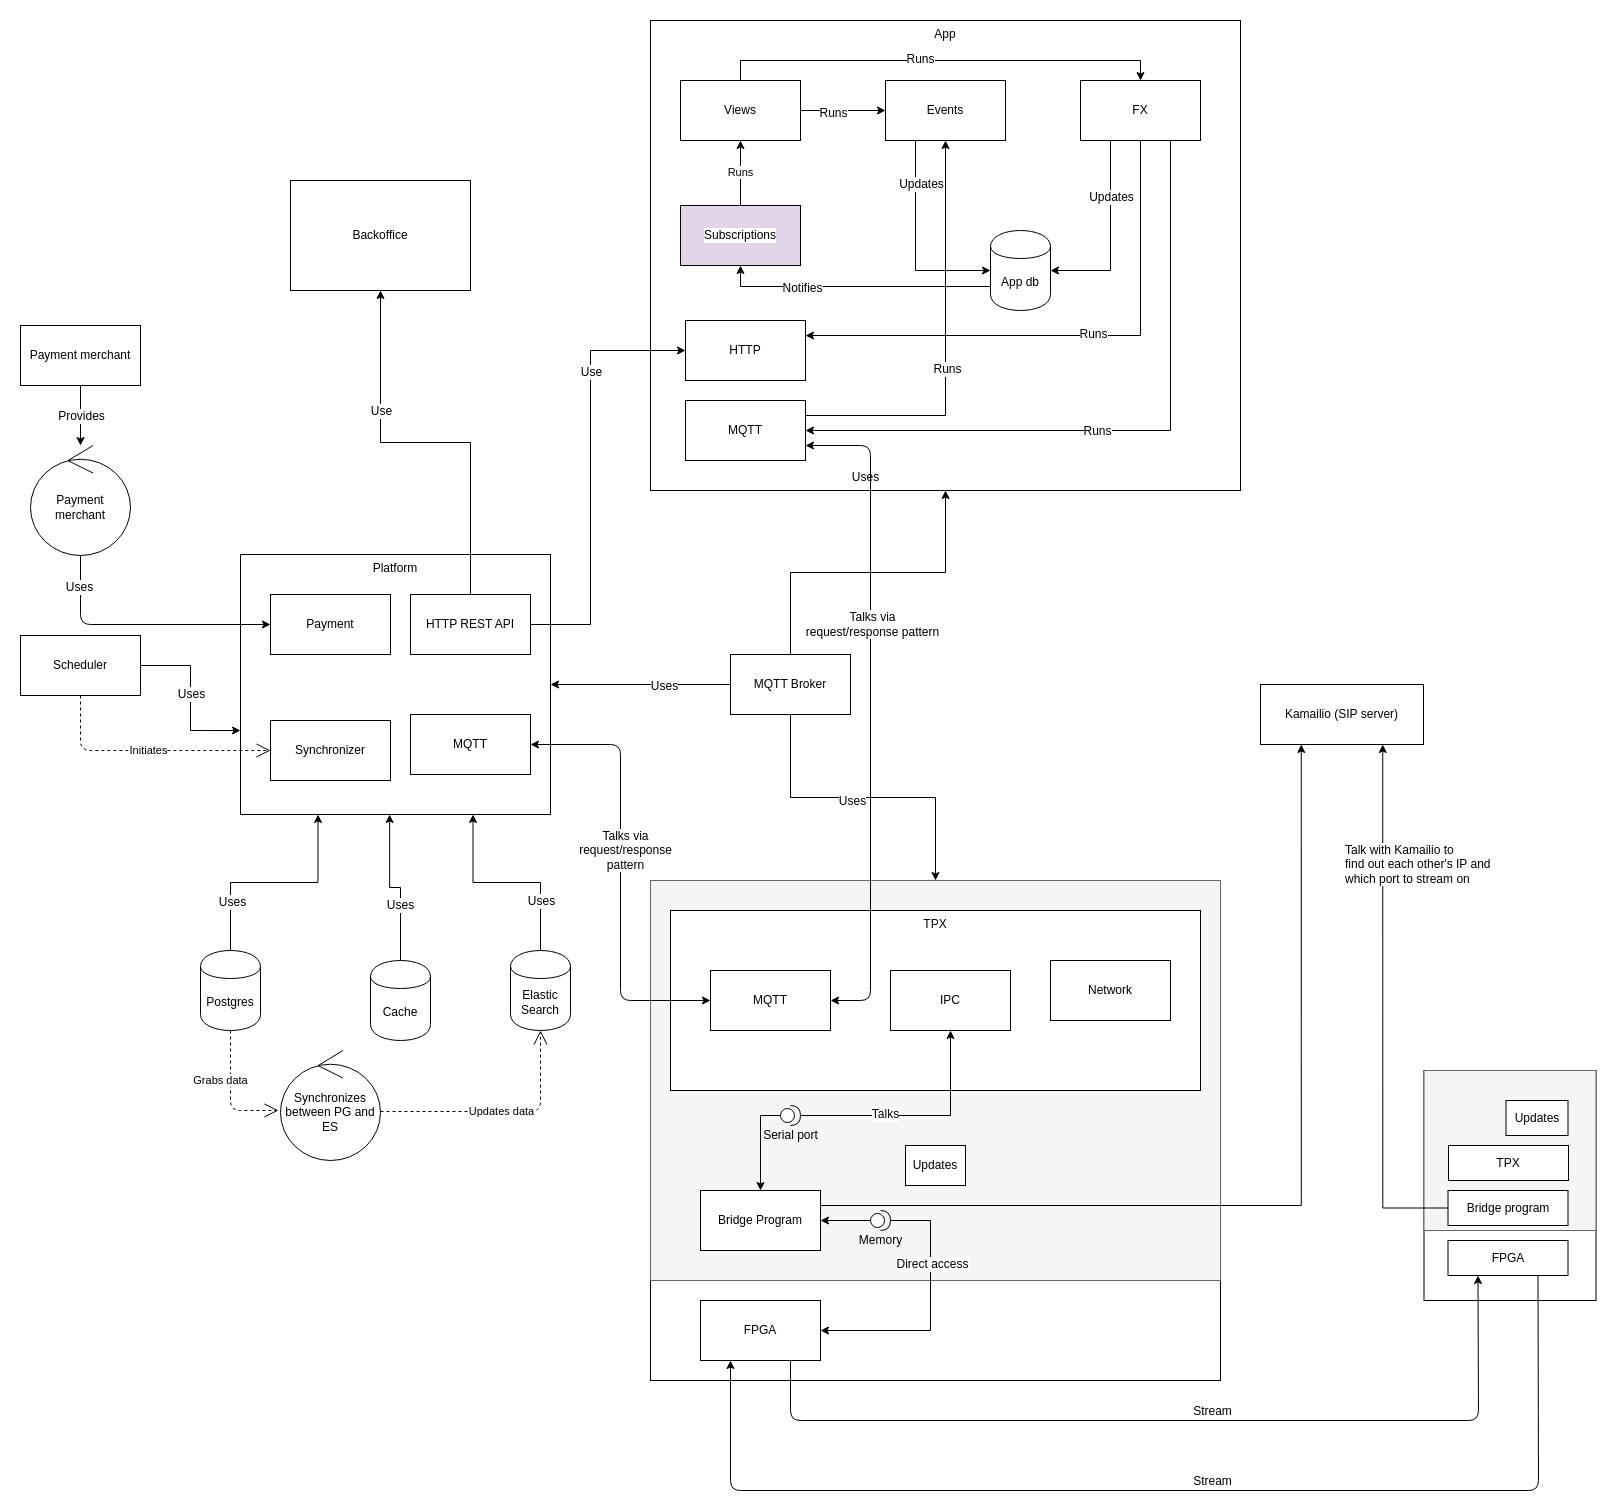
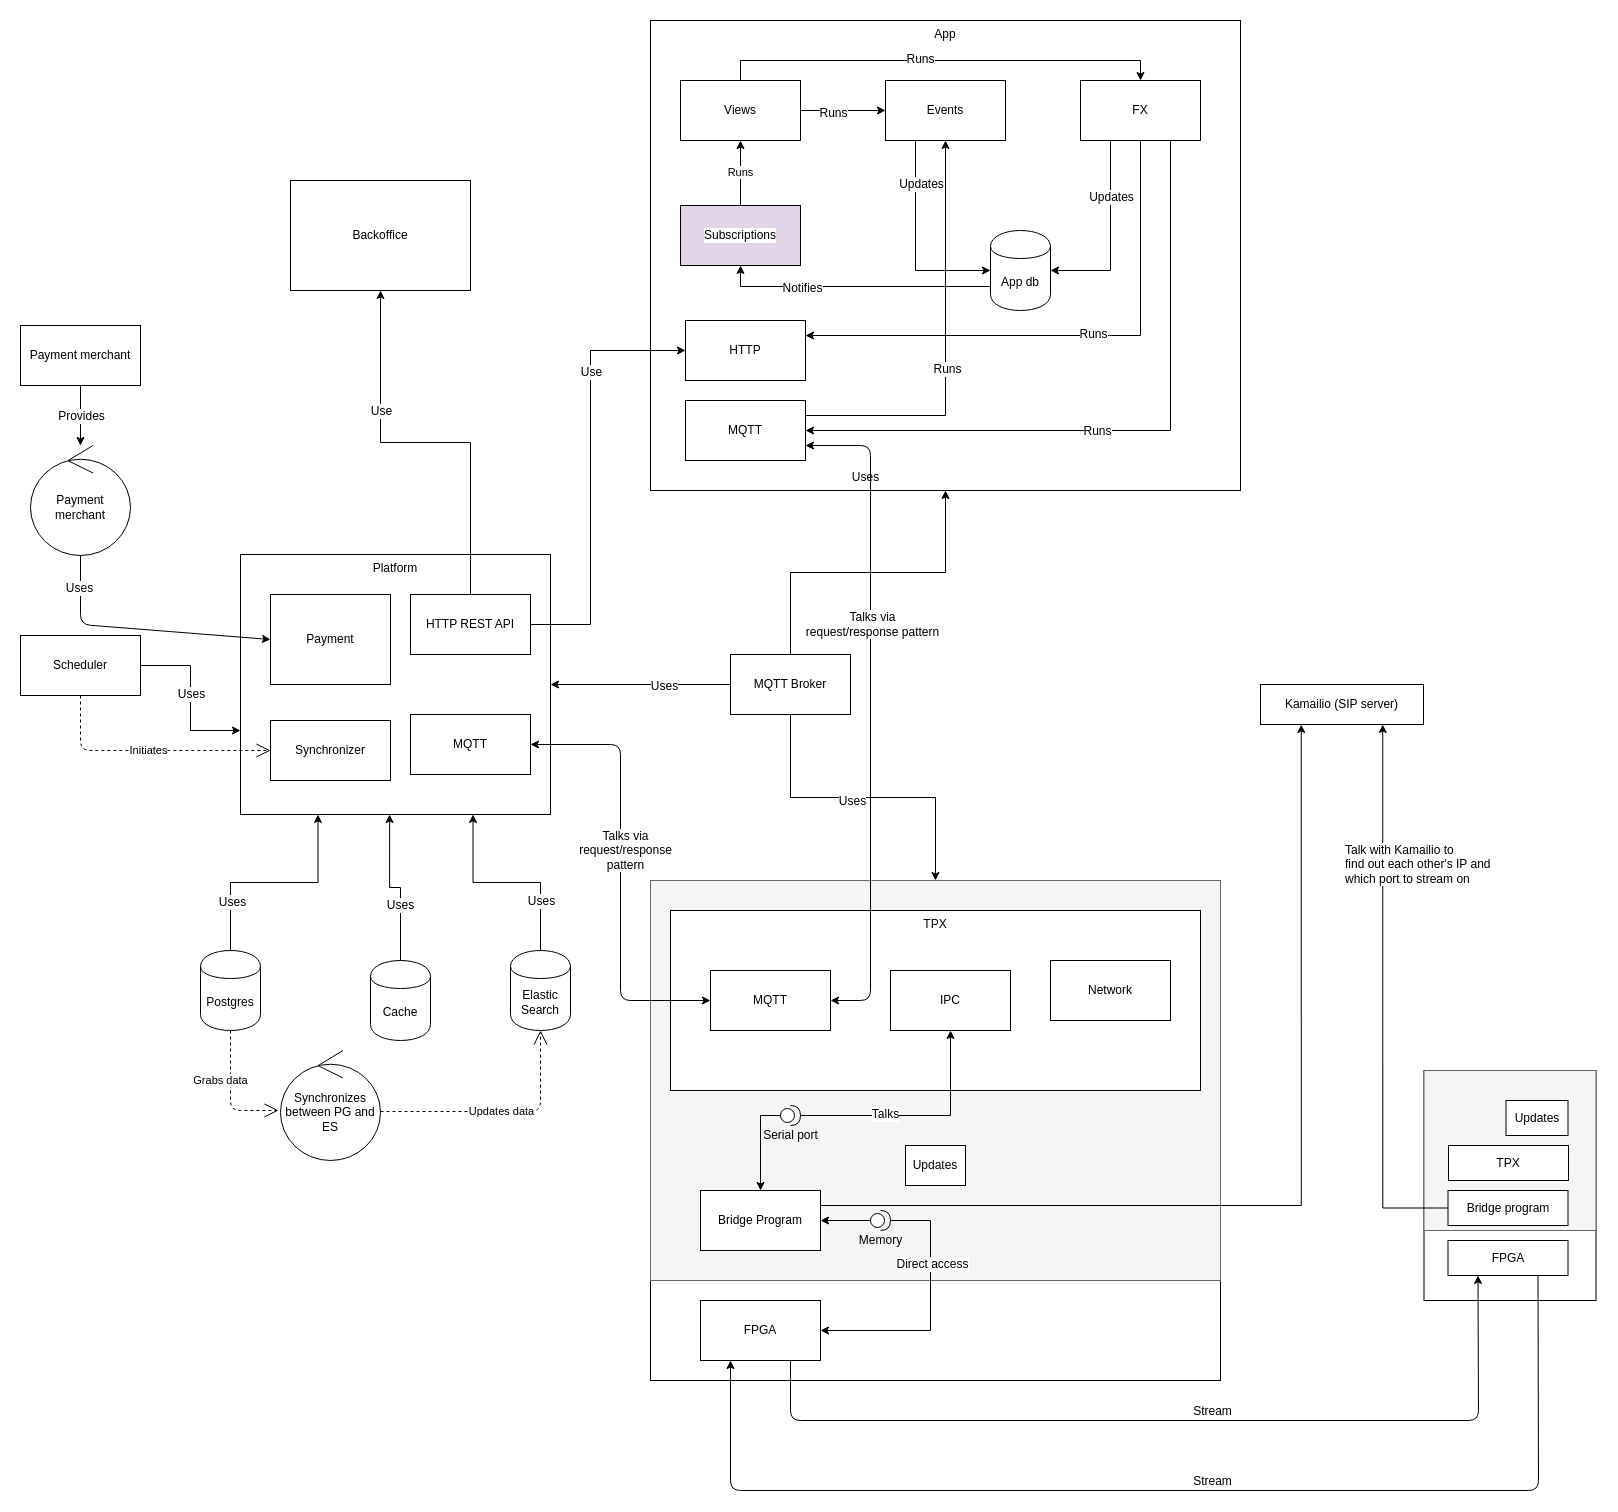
node "Payment": size 120x60 -> 120x90
node "Kamailio (SIP server)": size 163x60 -> 163x40
